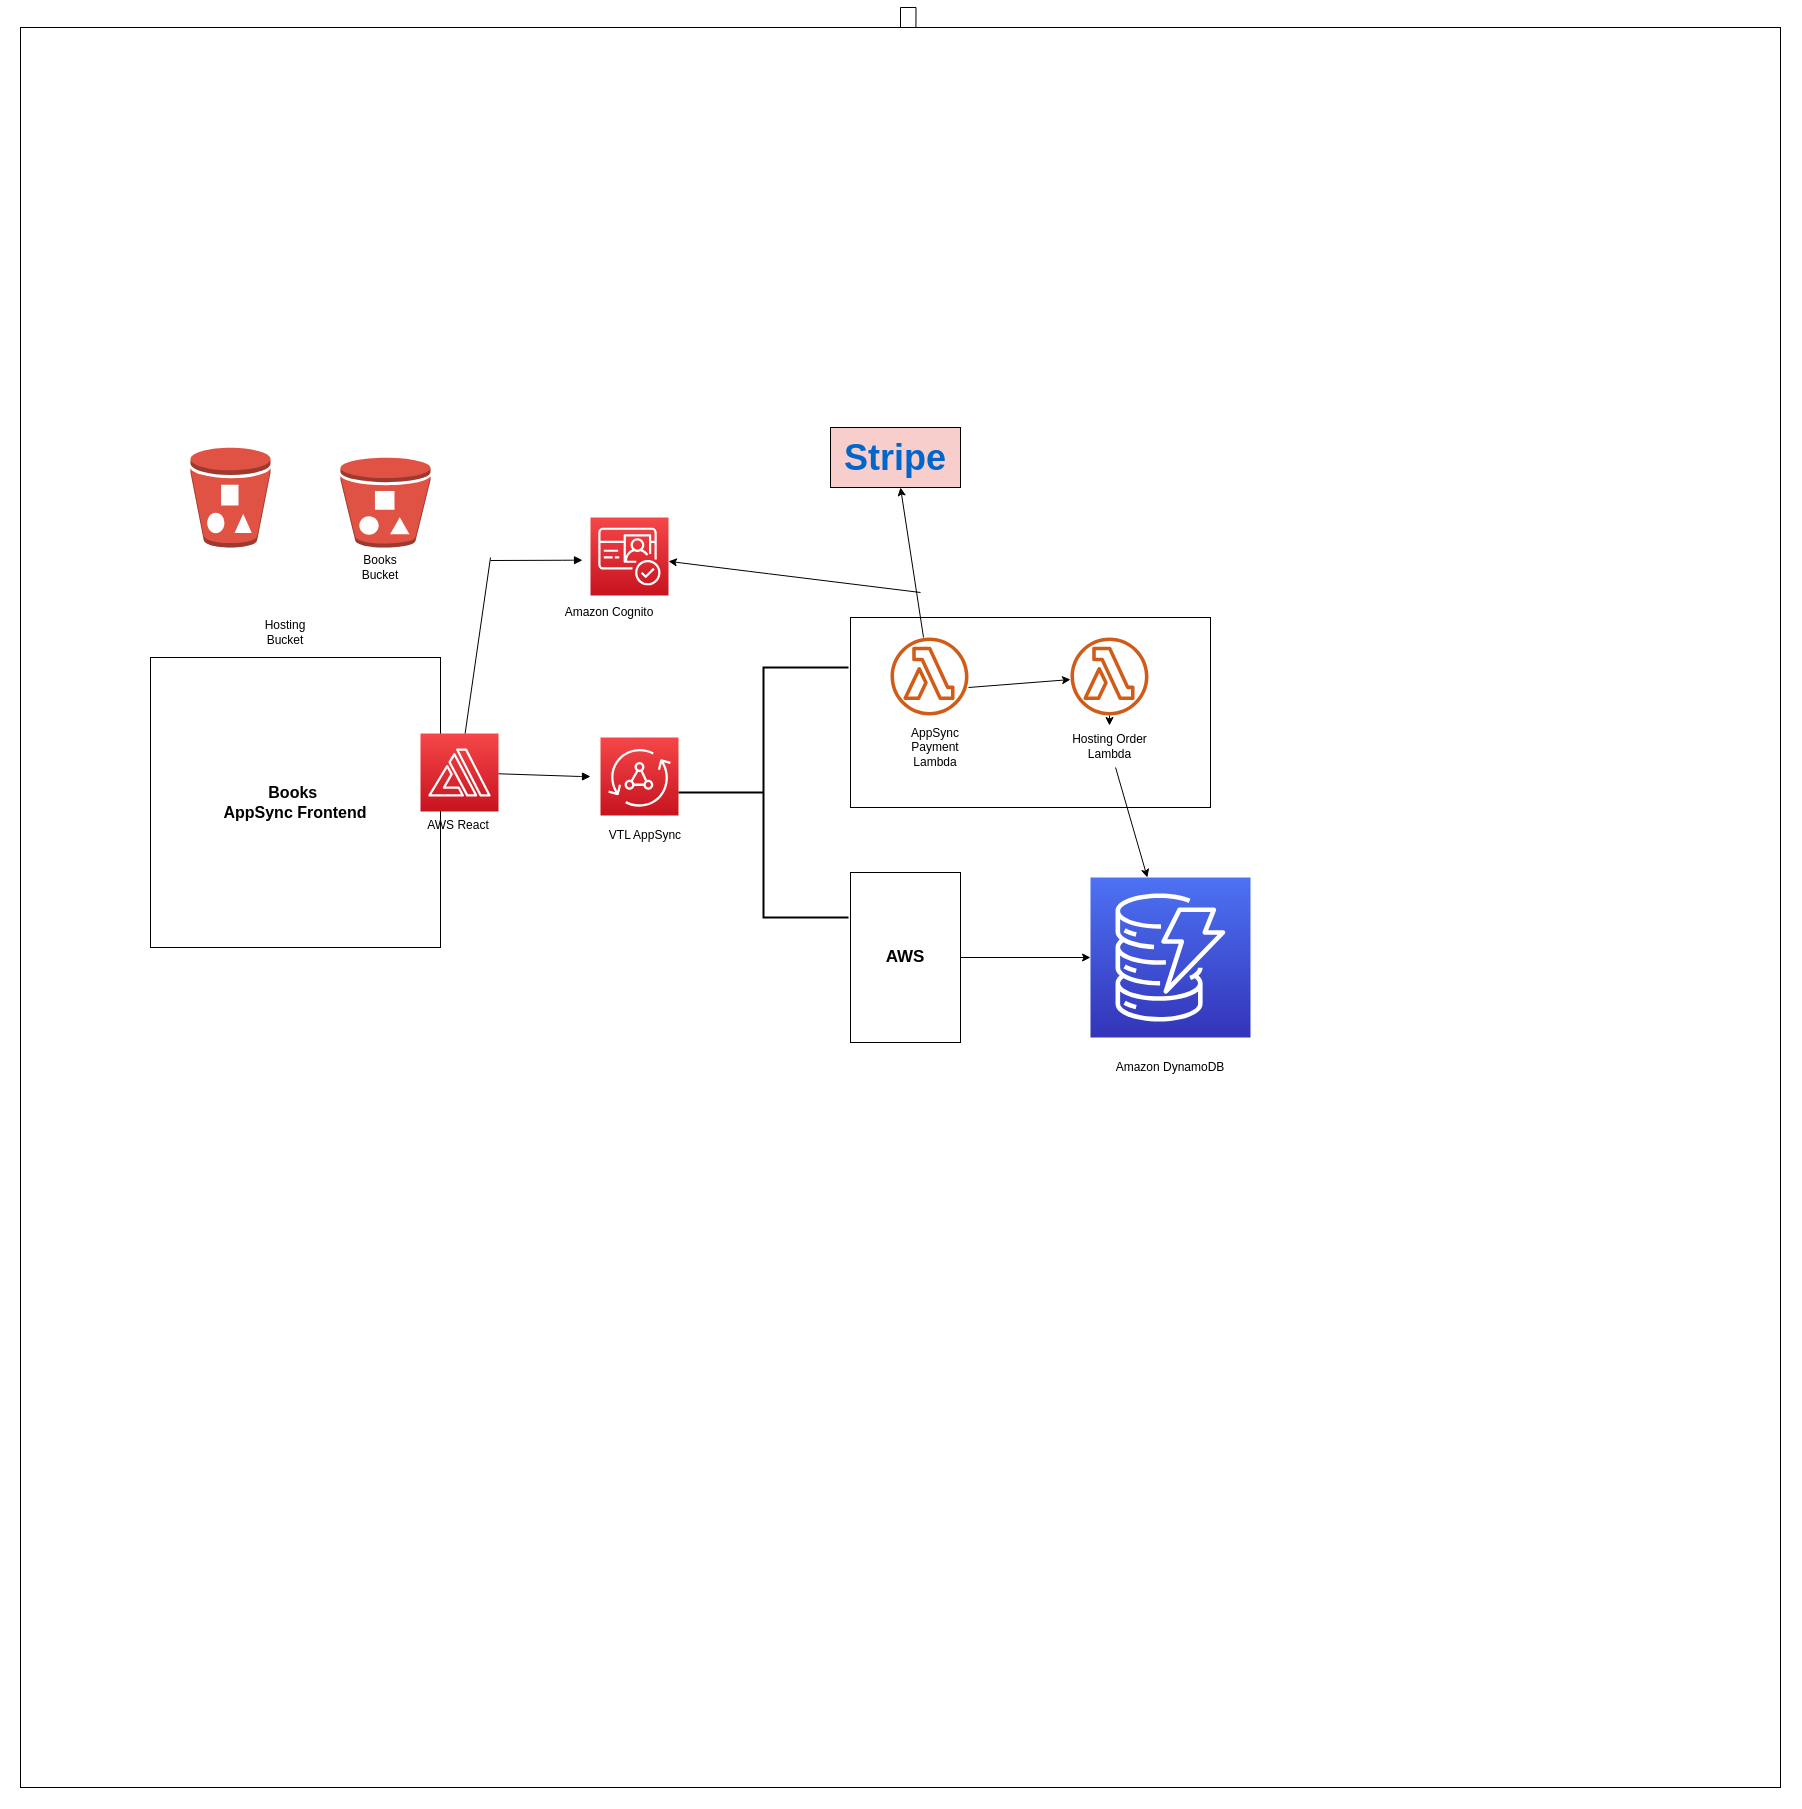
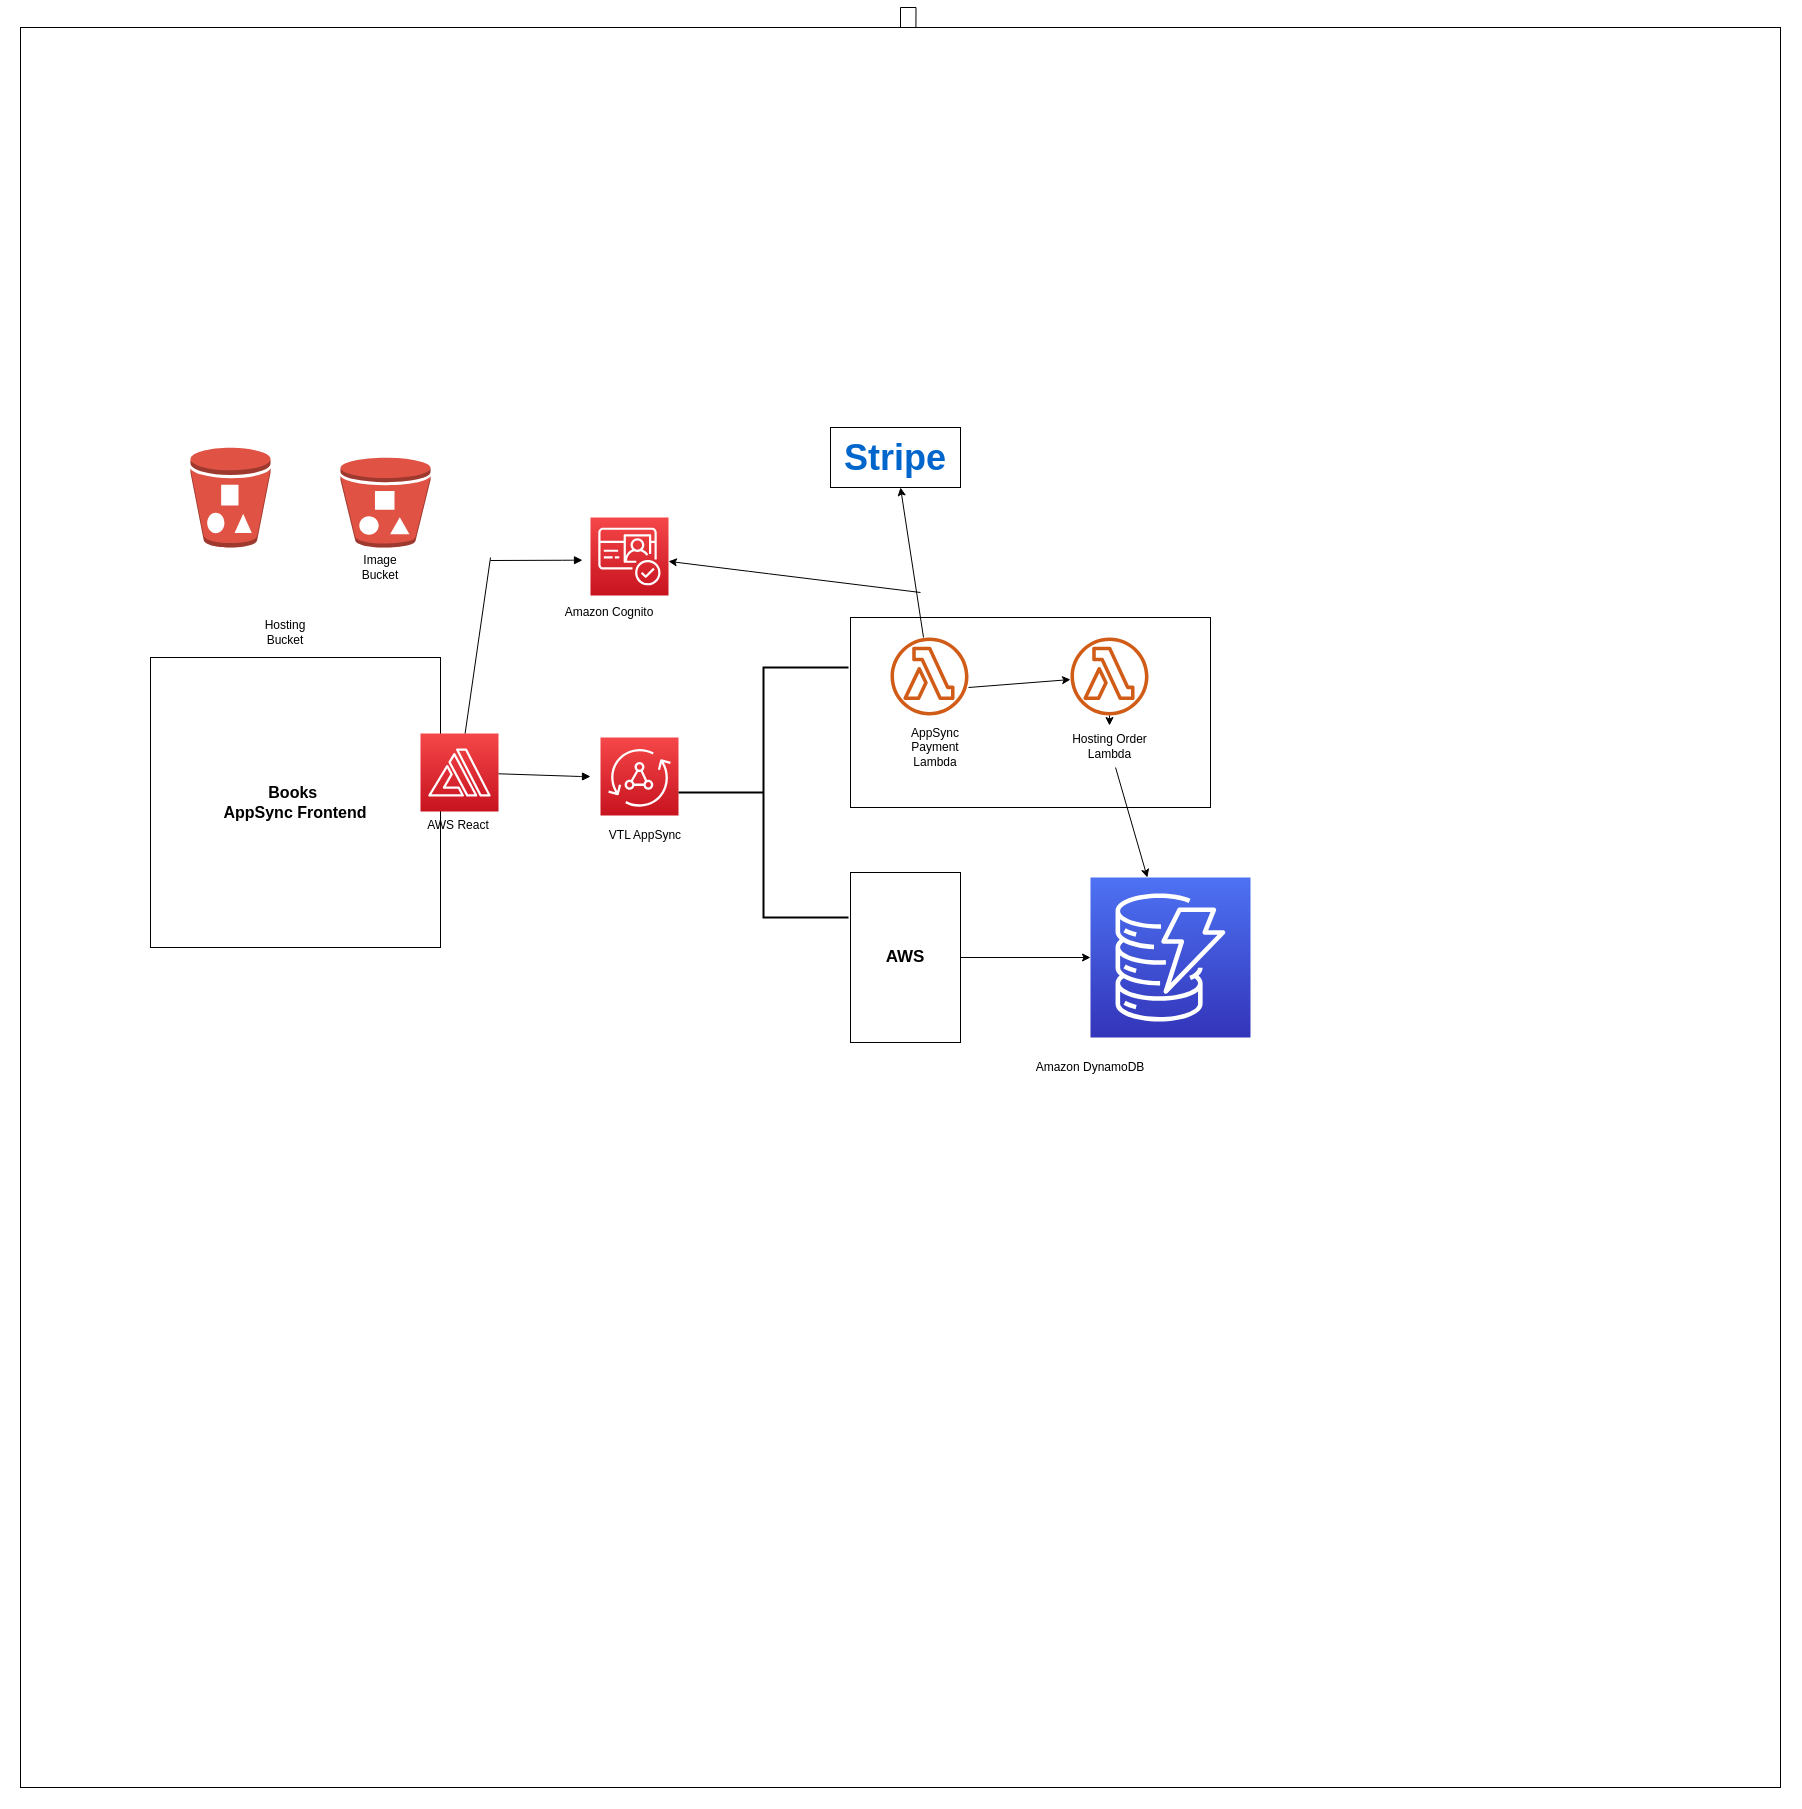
node "Stripe": fillcolor #f8cecc -> #ffffff
node "Books Bucket": label "Books Bucket" -> "Image Bucket"
node "Amazon DynamoDB": moved (1171, 1068) -> (1091, 1068)
